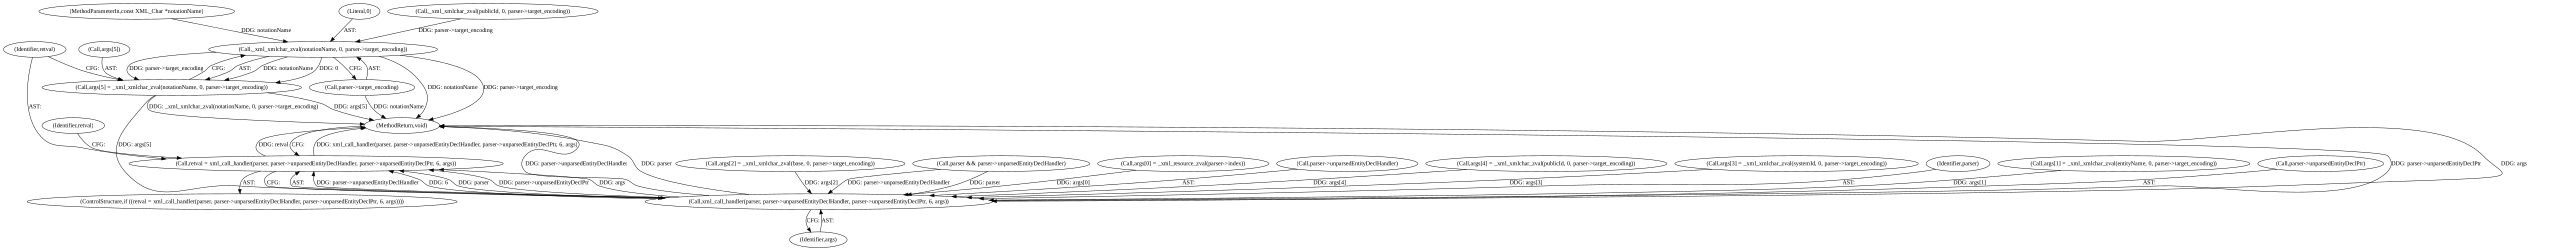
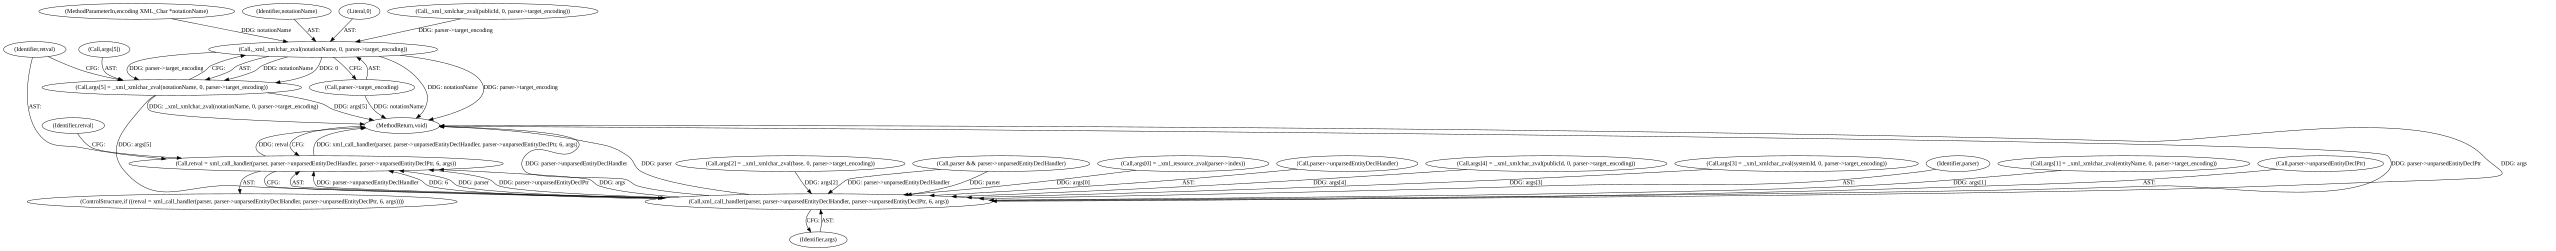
node "(MethodParameterIn,const XML_Char *notationName)": label "(MethodParameterIn,const XML_Char *notationName)" -> "(MethodParameterIn,encoding XML_Char *notationName)"
node "(Identifier,notationName)": added
